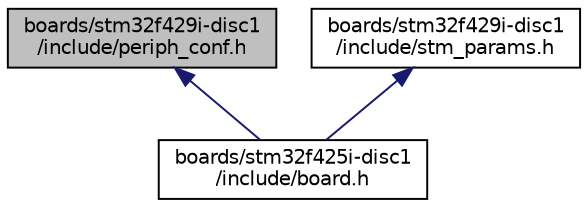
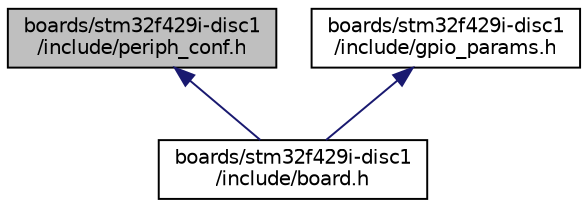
node "boards/stm32f429i-disc1 /include/stm_params.h": label "boards/stm32f429i-disc1 /include/stm_params.h" -> "boards/stm32f429i-disc1 /include/gpio_params.h"
node "boards/stm32f425i-disc1 /include/board.h": label "boards/stm32f425i-disc1 /include/board.h" -> "boards/stm32f429i-disc1 /include/board.h"
